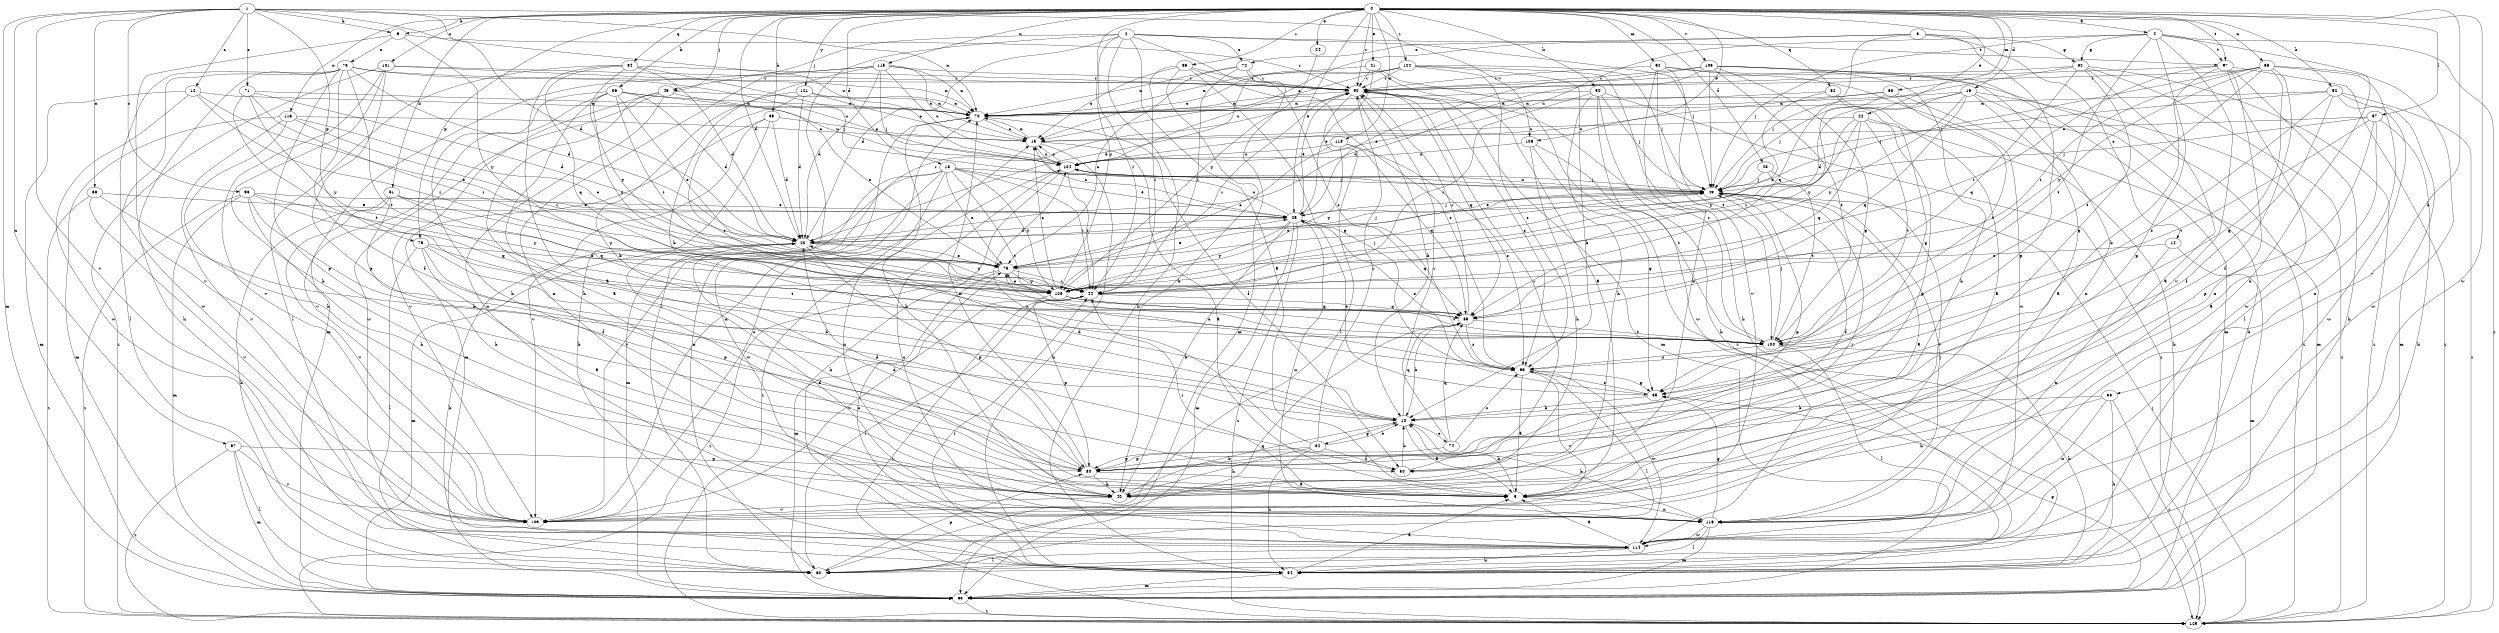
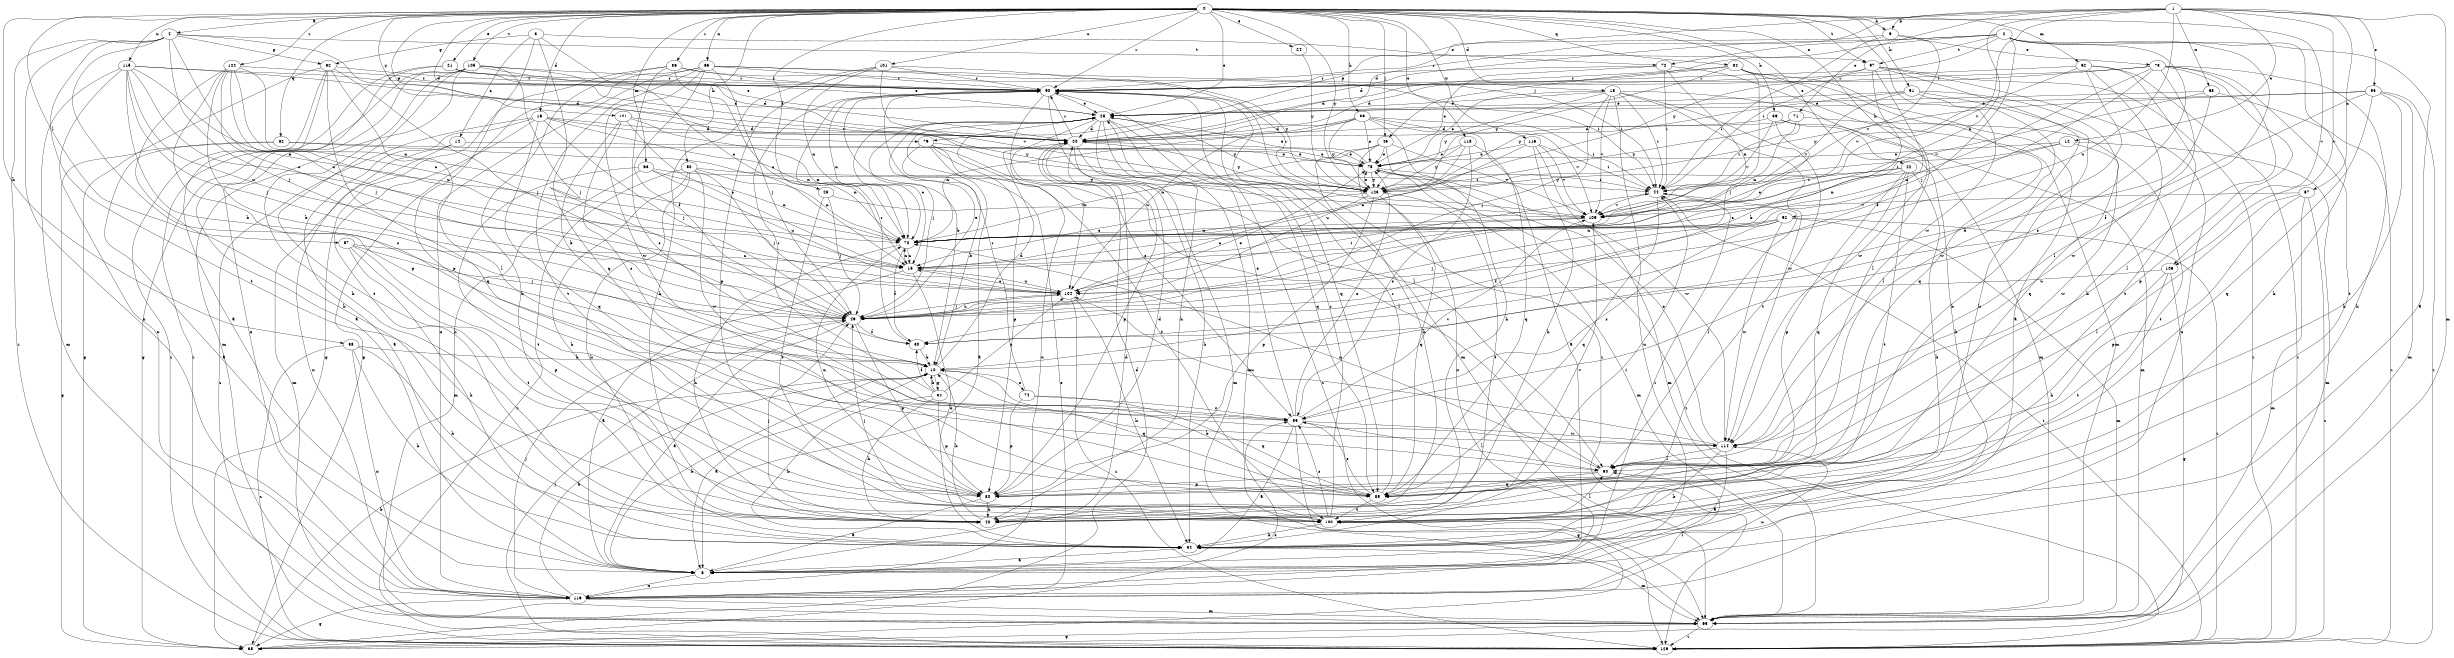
edge "25" -> "90": reversed
edge "20" -> "49": removed, label "j"
edge "51" -> "60": label "h" -> "l"
edge "57" -> "5": removed, label "a"
